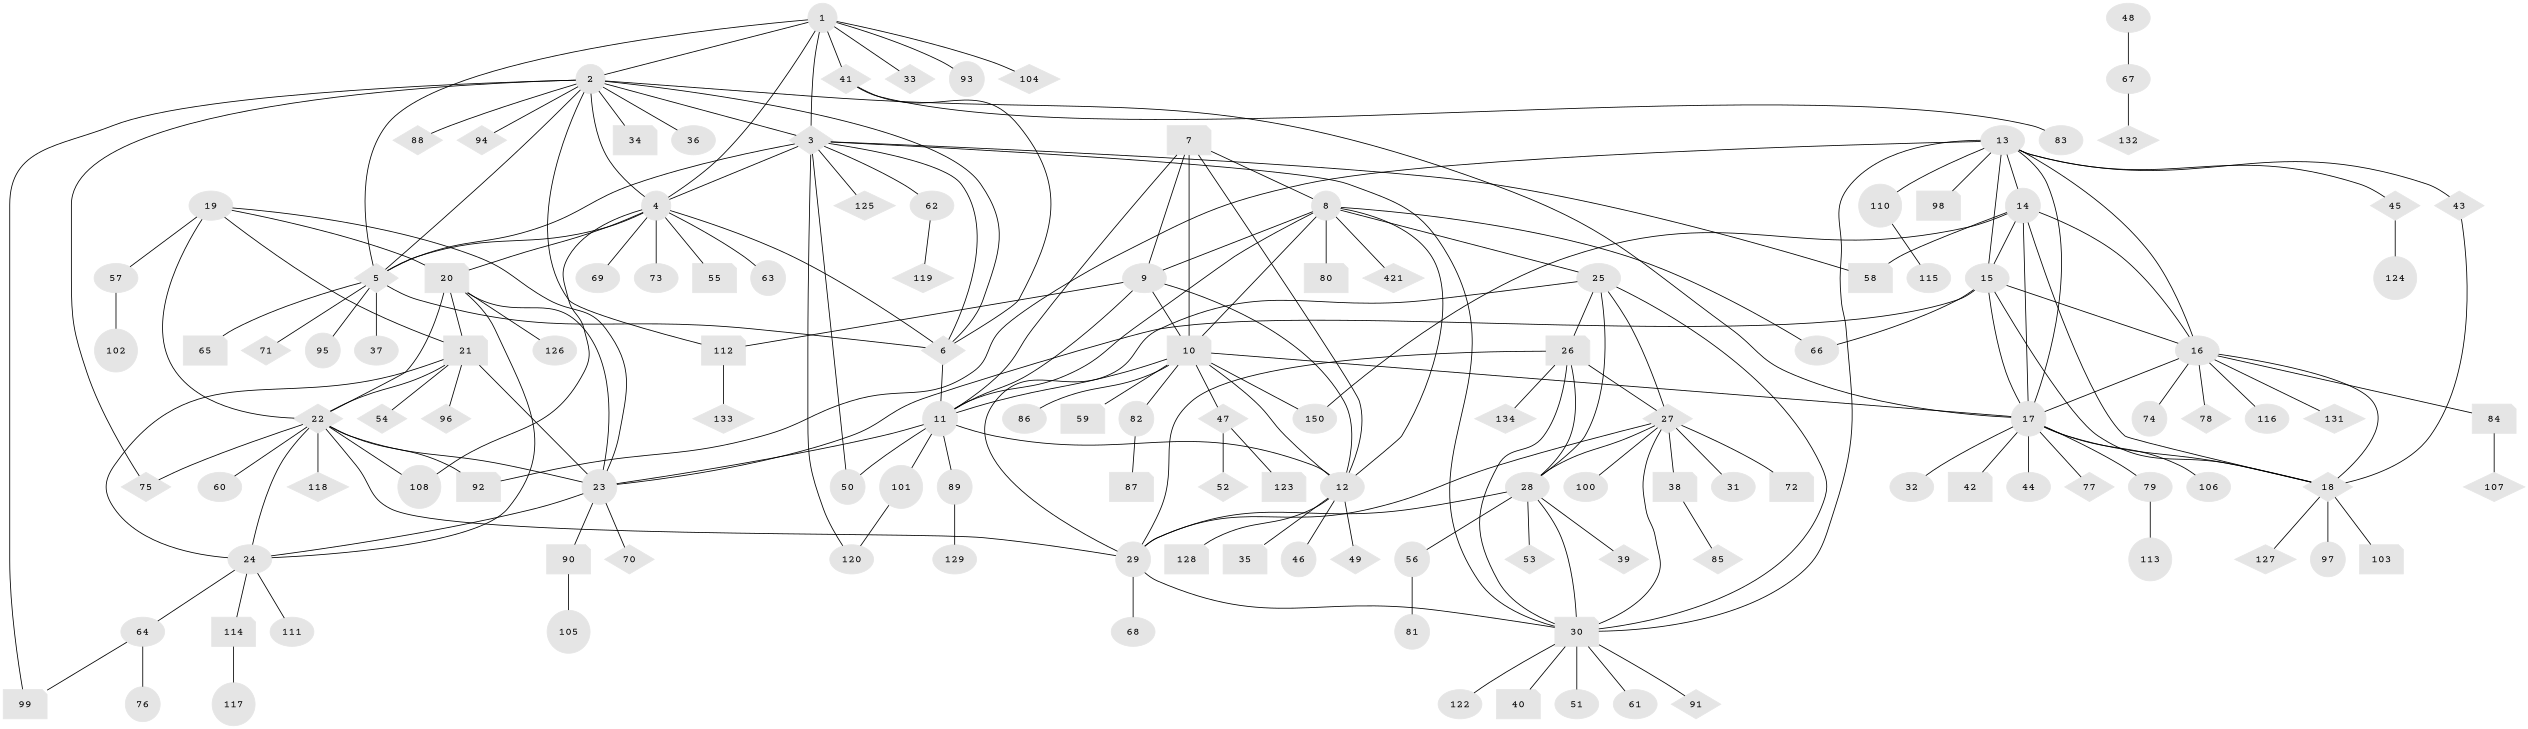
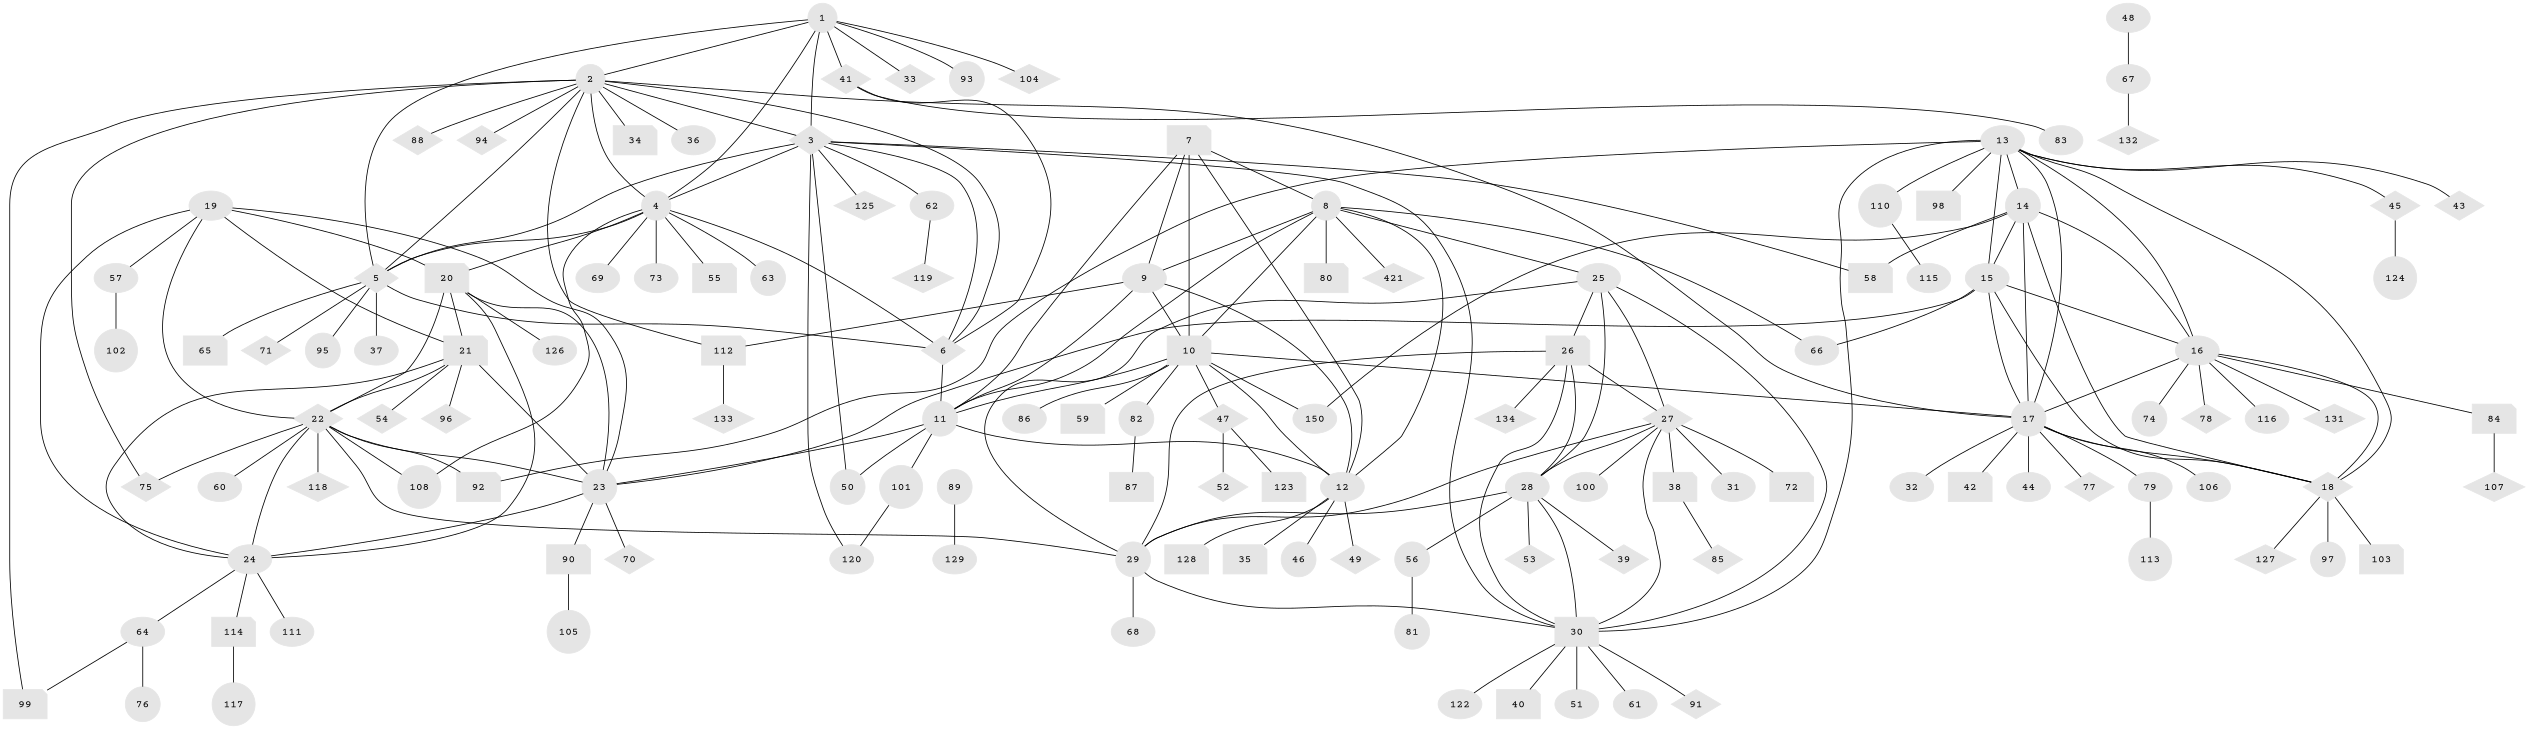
edge "43" -- "18": now "13" -- "18"
edge "19" -- "24": added
edge "11" -- "89": removed
